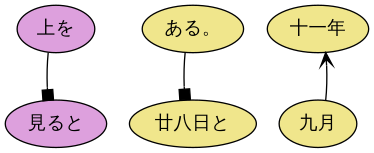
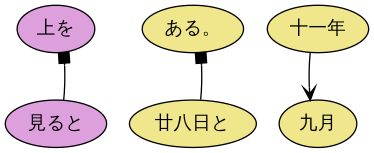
edge "ある。" -> "廿八日と": reversed
edge "上を" -> "見ると": reversed
edge "九月" -> "十一年": reversed
